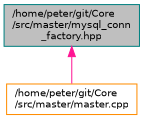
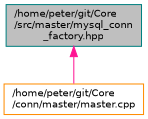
node "/home/peter/git/Core /src/master/master.cpp": label "/home/peter/git/Core /src/master/master.cpp" -> "/home/peter/git/Core /conn/master/master.cpp"
